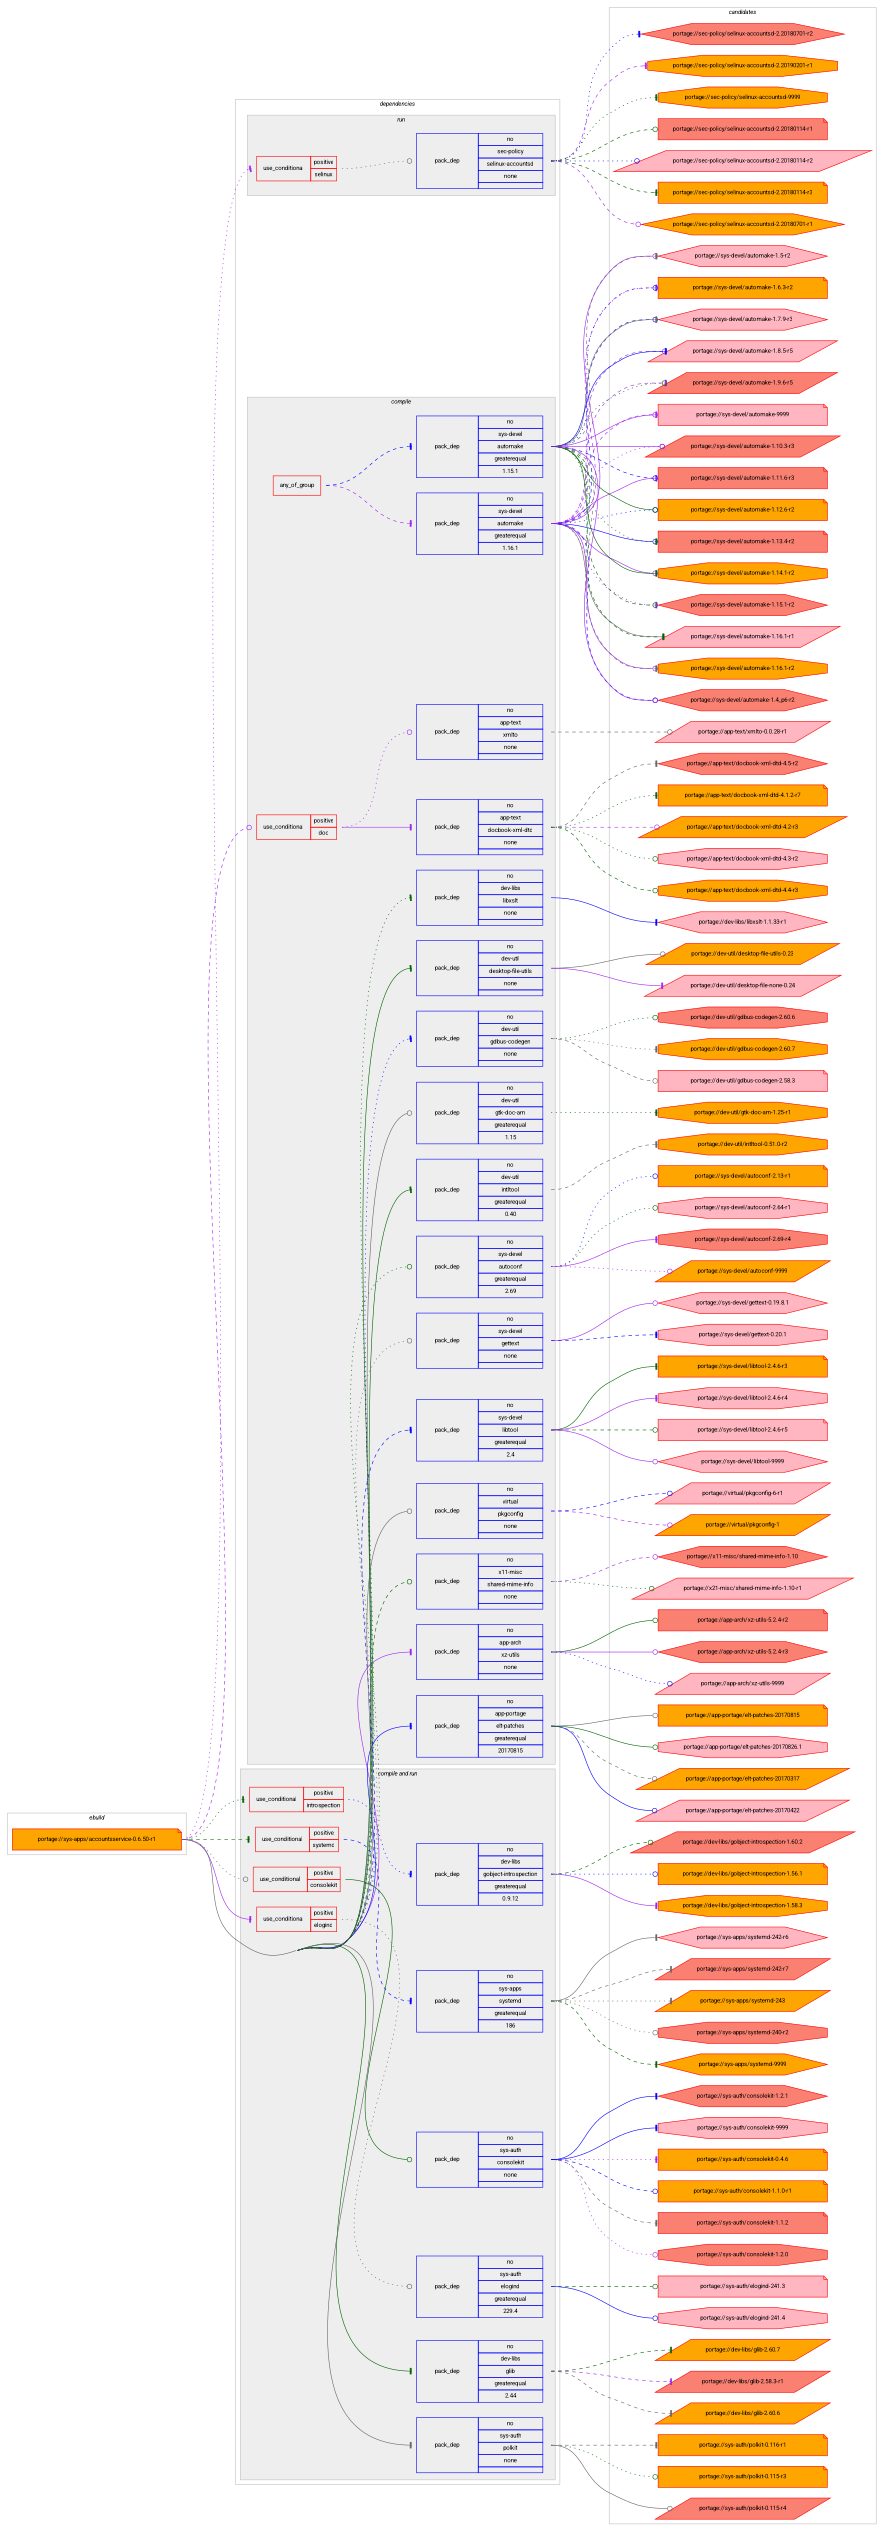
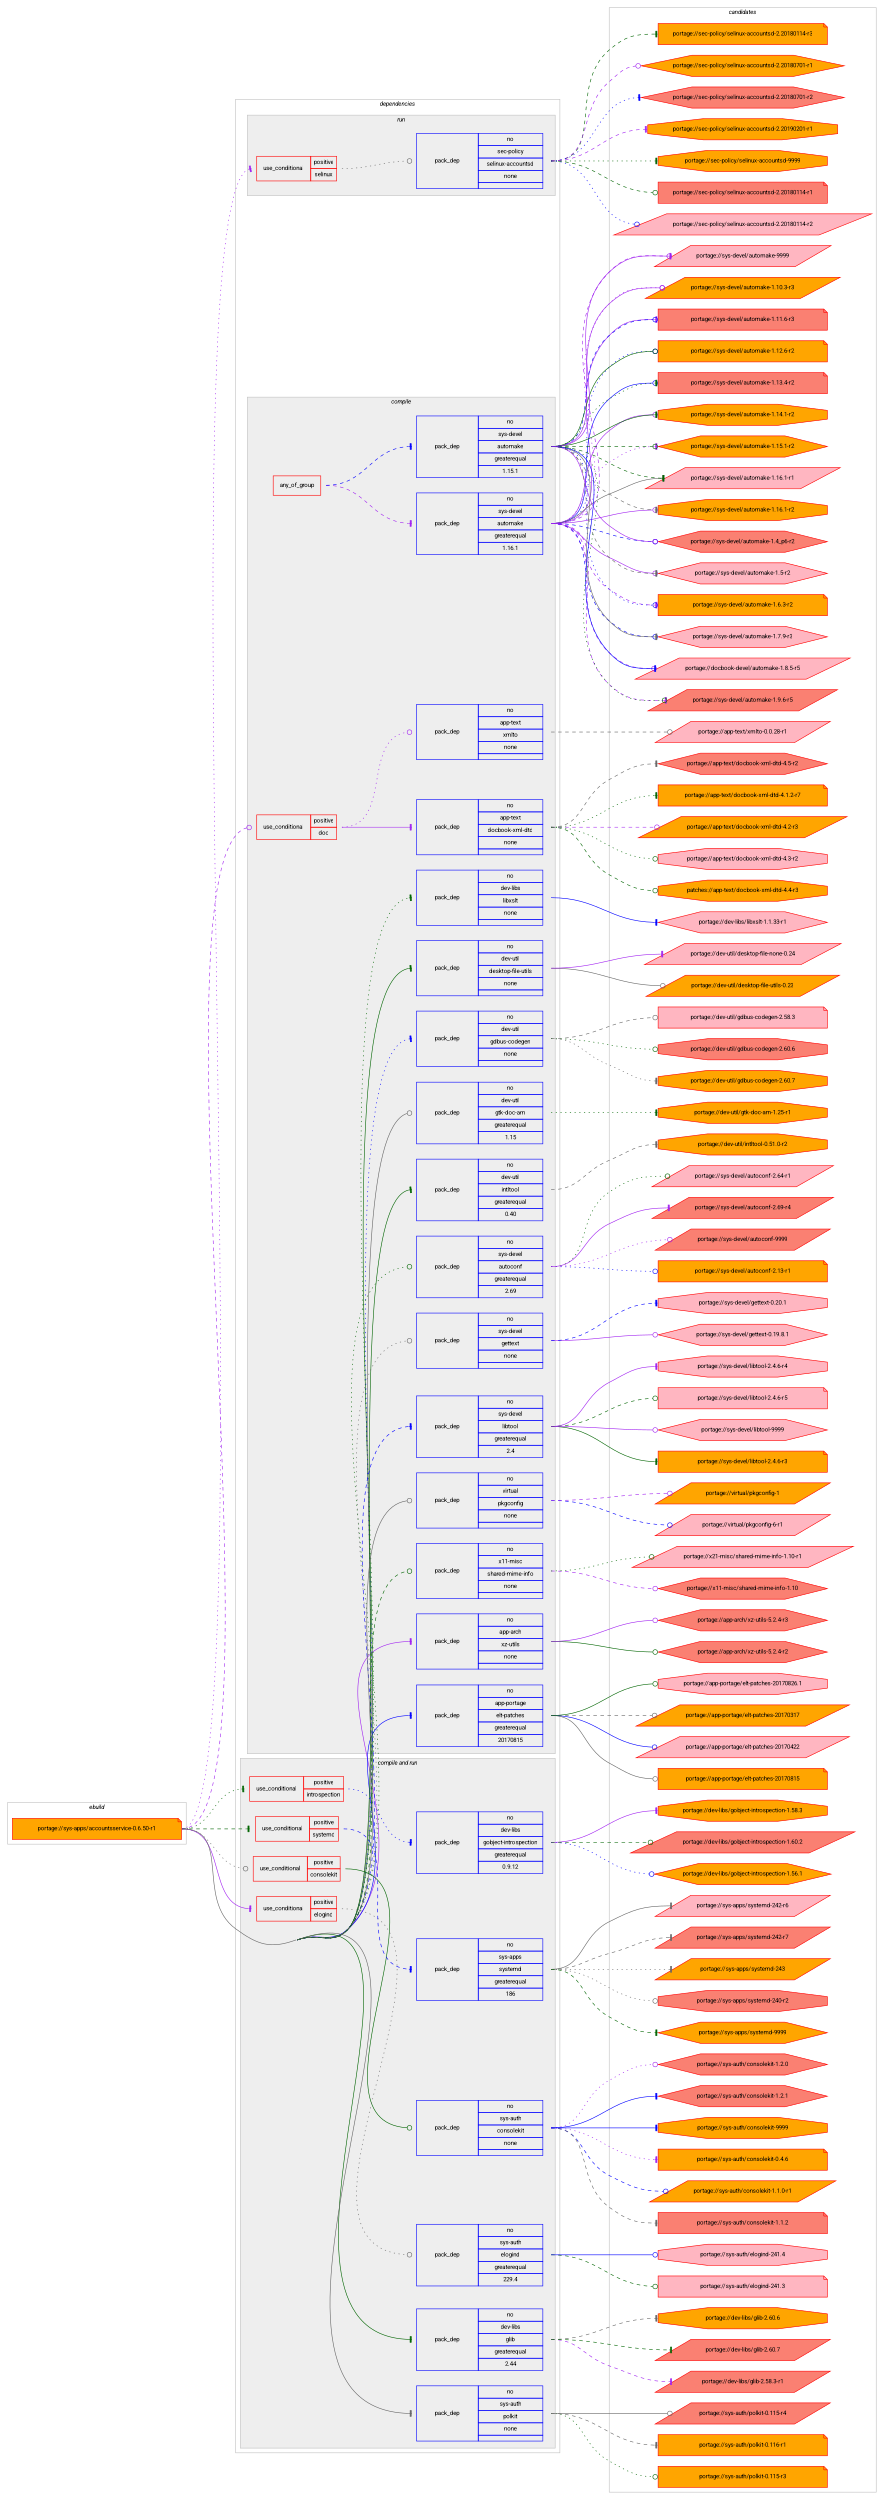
node "portage://sys-devel/automake-1.8.5-r5": label "portage://sys-devel/automake-1.8.5-r5" -> "portage://docbook-devel/automake-1.8.5-r5"
node "portage://sys-devel/automake-9999": shape note -> parallelogram
node "portage://sys-devel/automake-1.10.3-r3": fillcolor salmon -> orange
node "portage://sys-devel/automake-1.15.1-r2": fillcolor salmon -> orange
node "portage://app-text/docbook-xml-dtd-4.4-r3": label "portage://app-text/docbook-xml-dtd-4.4-r3" -> "patches://app-text/docbook-xml-dtd-4.4-r3"
node "portage://sys-devel/autoconf-2.64-r1": shape octagon -> parallelogram
node "portage://sys-devel/autoconf-2.69-r4": shape octagon -> parallelogram
node "portage://sys-devel/autoconf-9999": fillcolor orange -> salmon
node "portage://app-arch/xz-utils-5.2.4-r2": shape note -> hexagon
node "portage://app-arch/xz-utils-9999": removed
node "portage://dev-libs/gobject-introspection-1.56.1": shape note -> hexagon
node "portage://sys-apps/systemd-242-r6": shape hexagon -> parallelogram
node "portage://sys-auth/consolekit-9999": fillcolor lightpink -> orange
node "portage://sys-auth/consolekit-1.1.0-r1": shape note -> parallelogram
node "portage://sys-auth/consolekit-1.2.0": shape octagon -> hexagon
node "portage://dev-libs/glib-2.60.7": fillcolor orange -> salmon
node "portage://dev-libs/glib-2.60.6": shape parallelogram -> octagon
